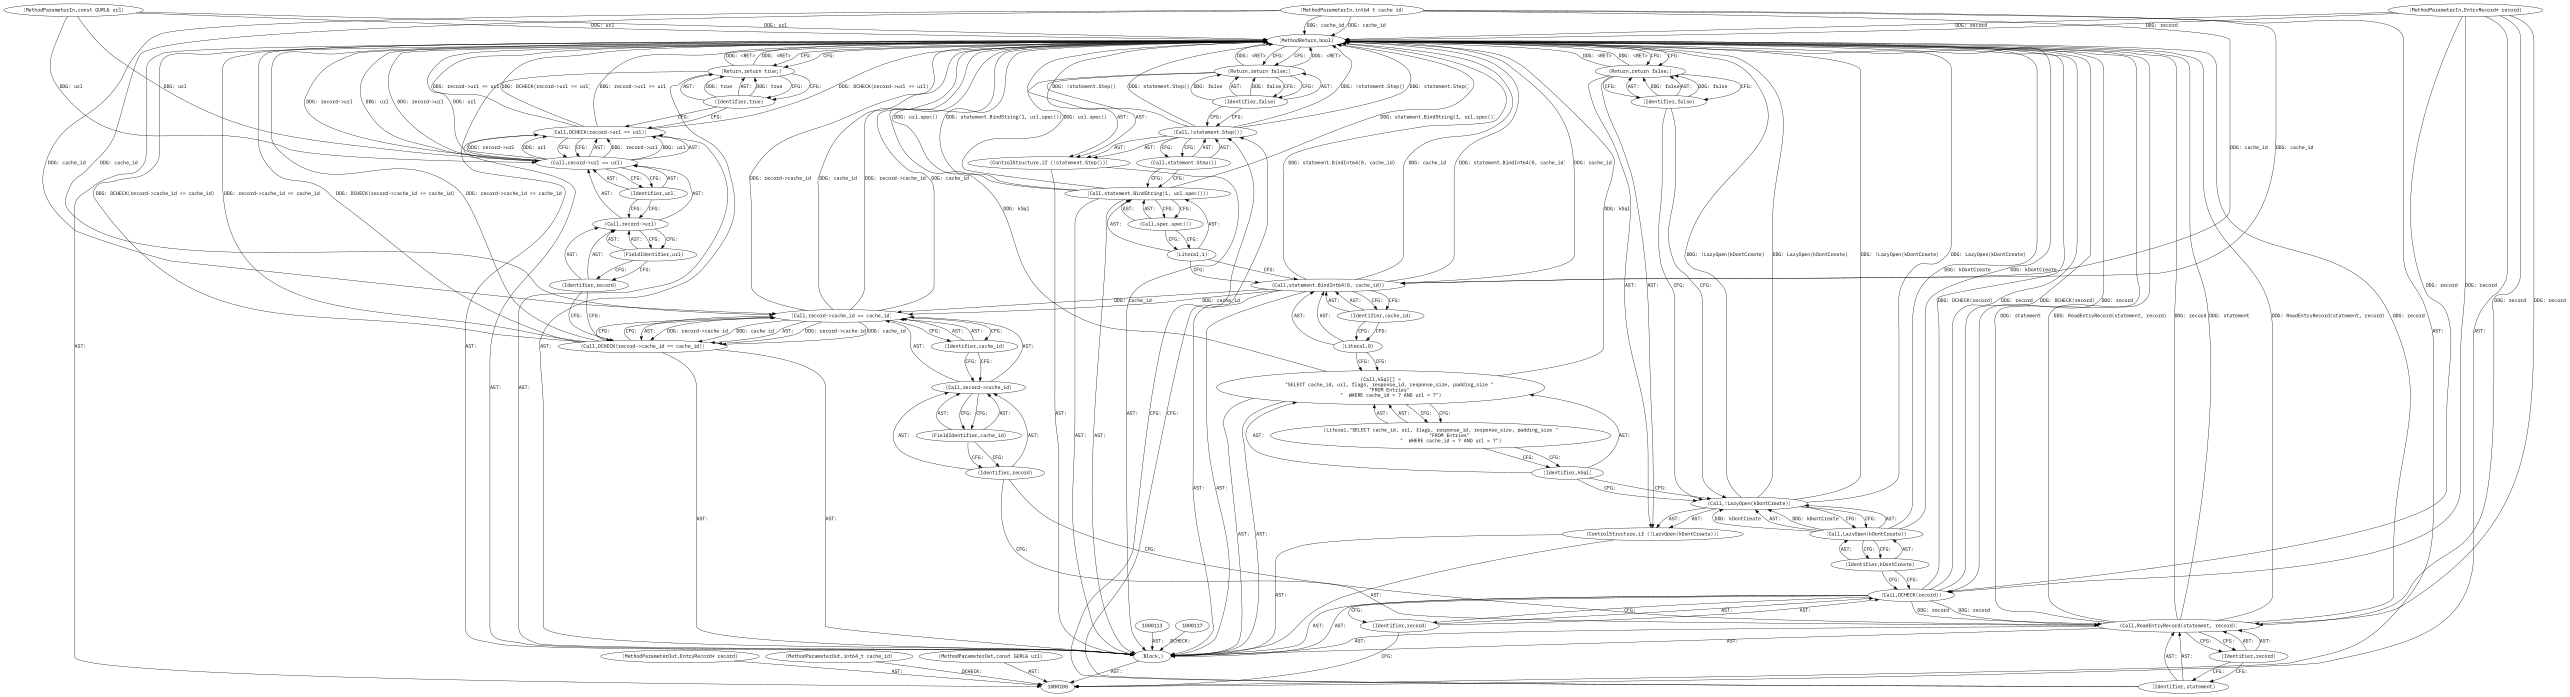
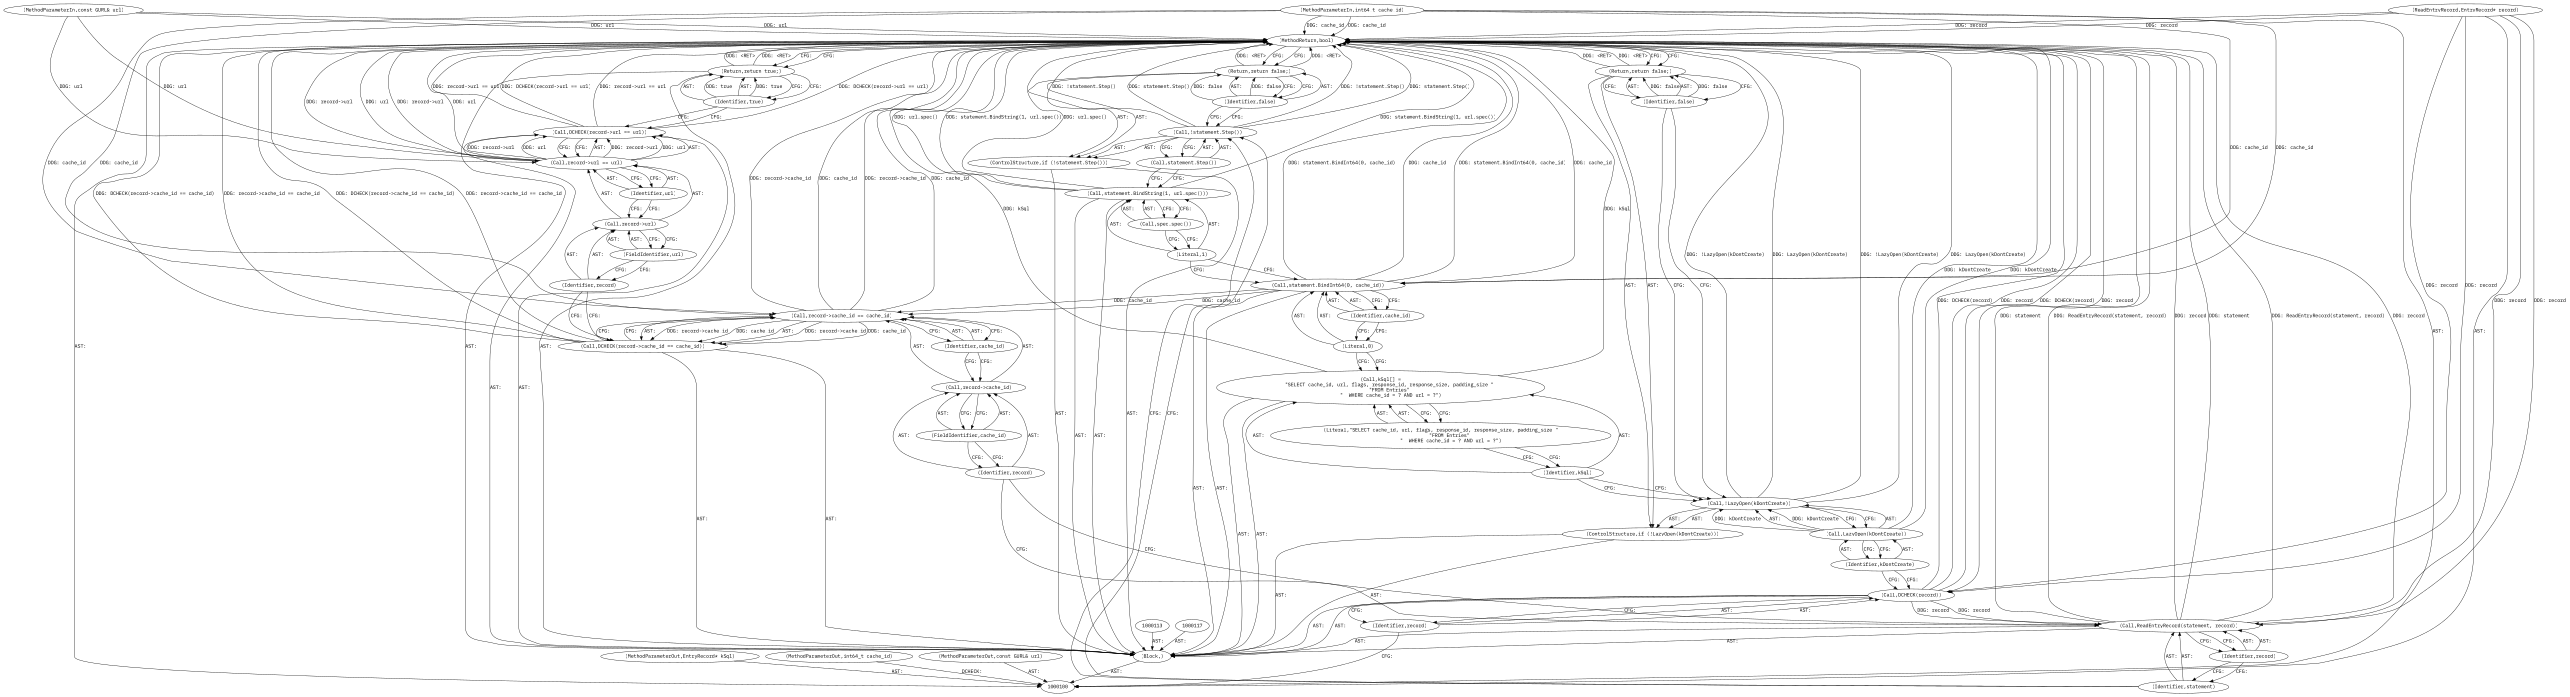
node "(MethodParameterIn,EntryRecord* record)": label "(MethodParameterIn,EntryRecord* record)" -> "(ReadEntryRecord,EntryRecord* record)"
edge "1000117" -> "(Block,)": label "DCHECK: " -> "AST: "
node "(MethodParameterOut,EntryRecord* record)": label "(MethodParameterOut,EntryRecord* record)" -> "(MethodParameterOut,EntryRecord* kSql)"
